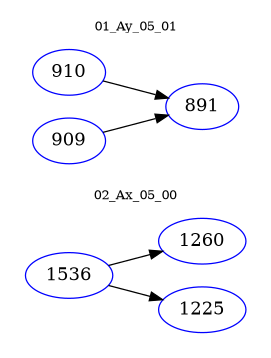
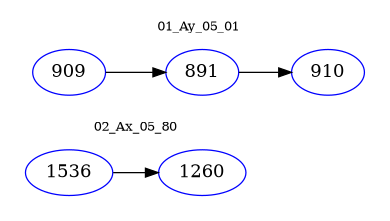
edge "910" -> "891": reversed
cluster "02_Ax_05_00": label "02_Ax_05_00" -> "02_Ax_05_80"
node "1225": removed
